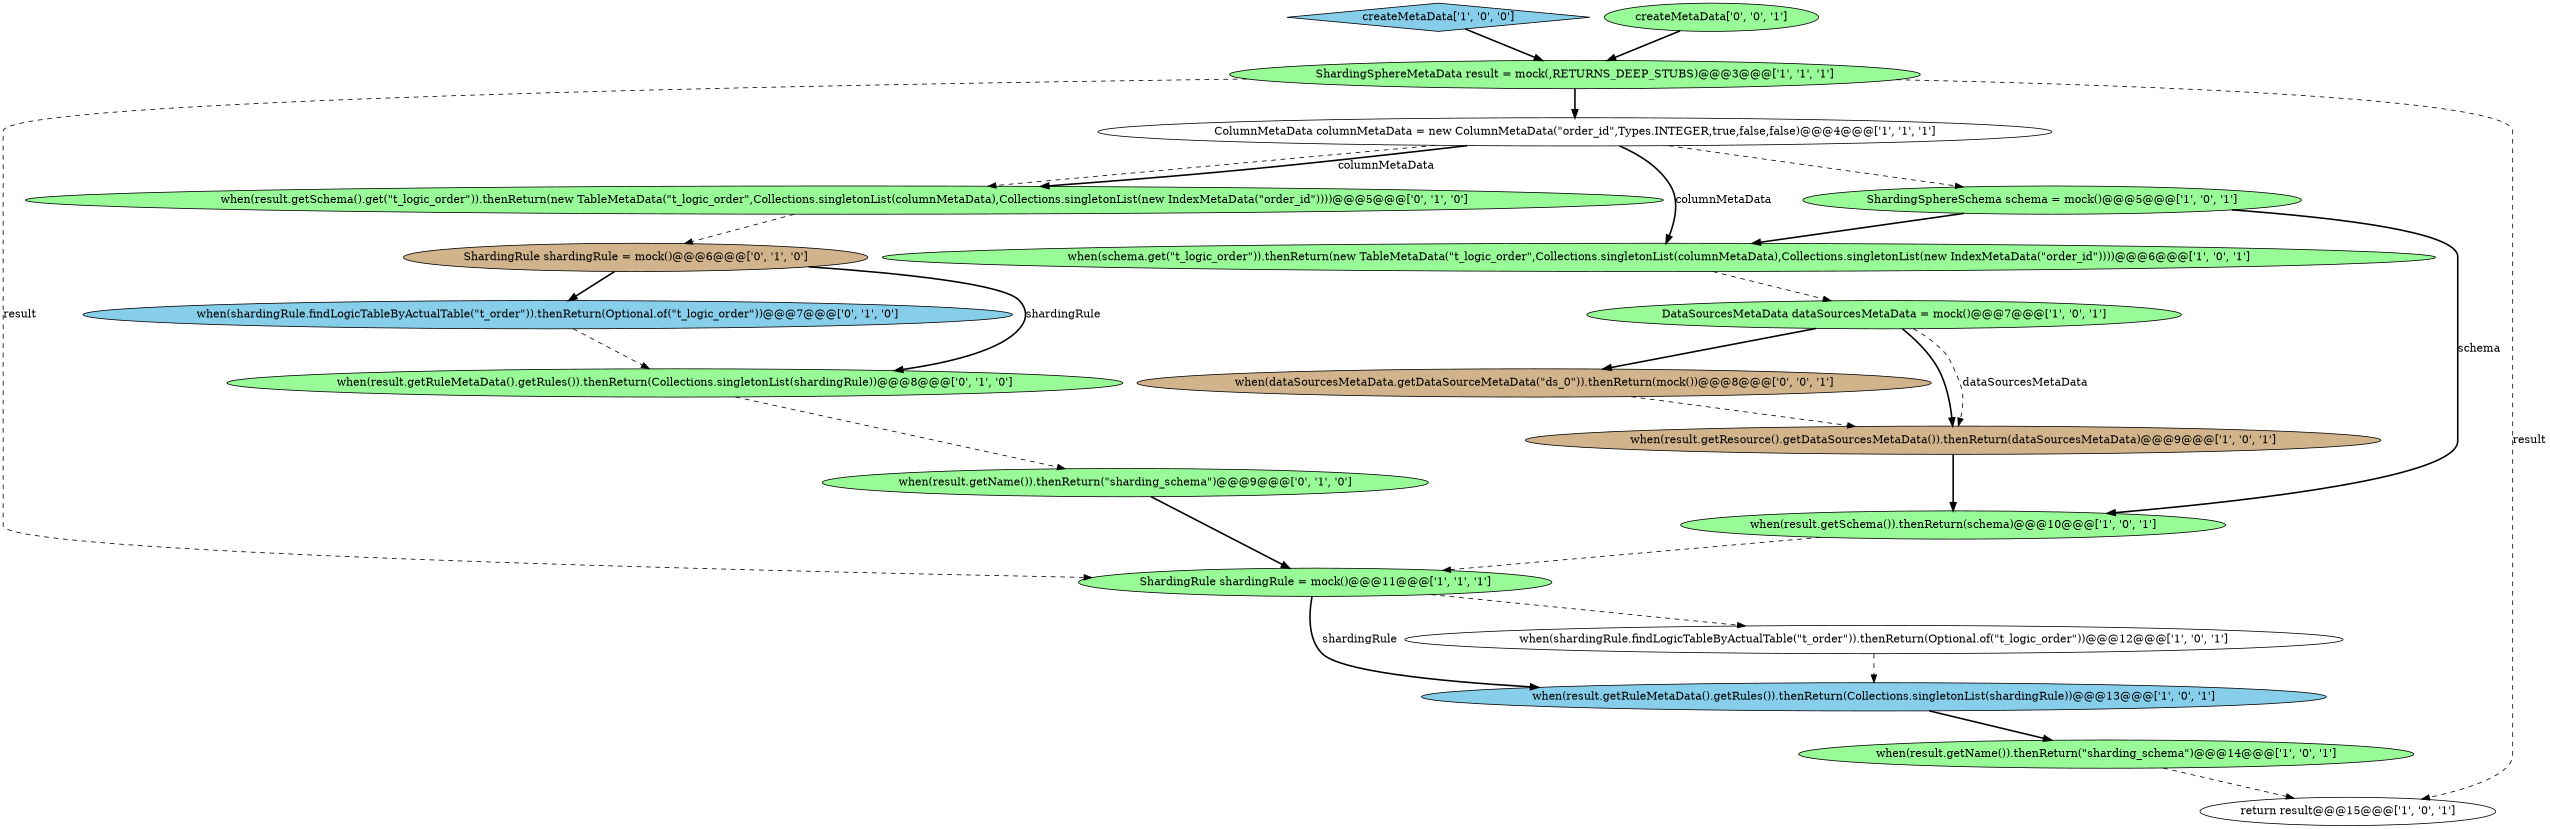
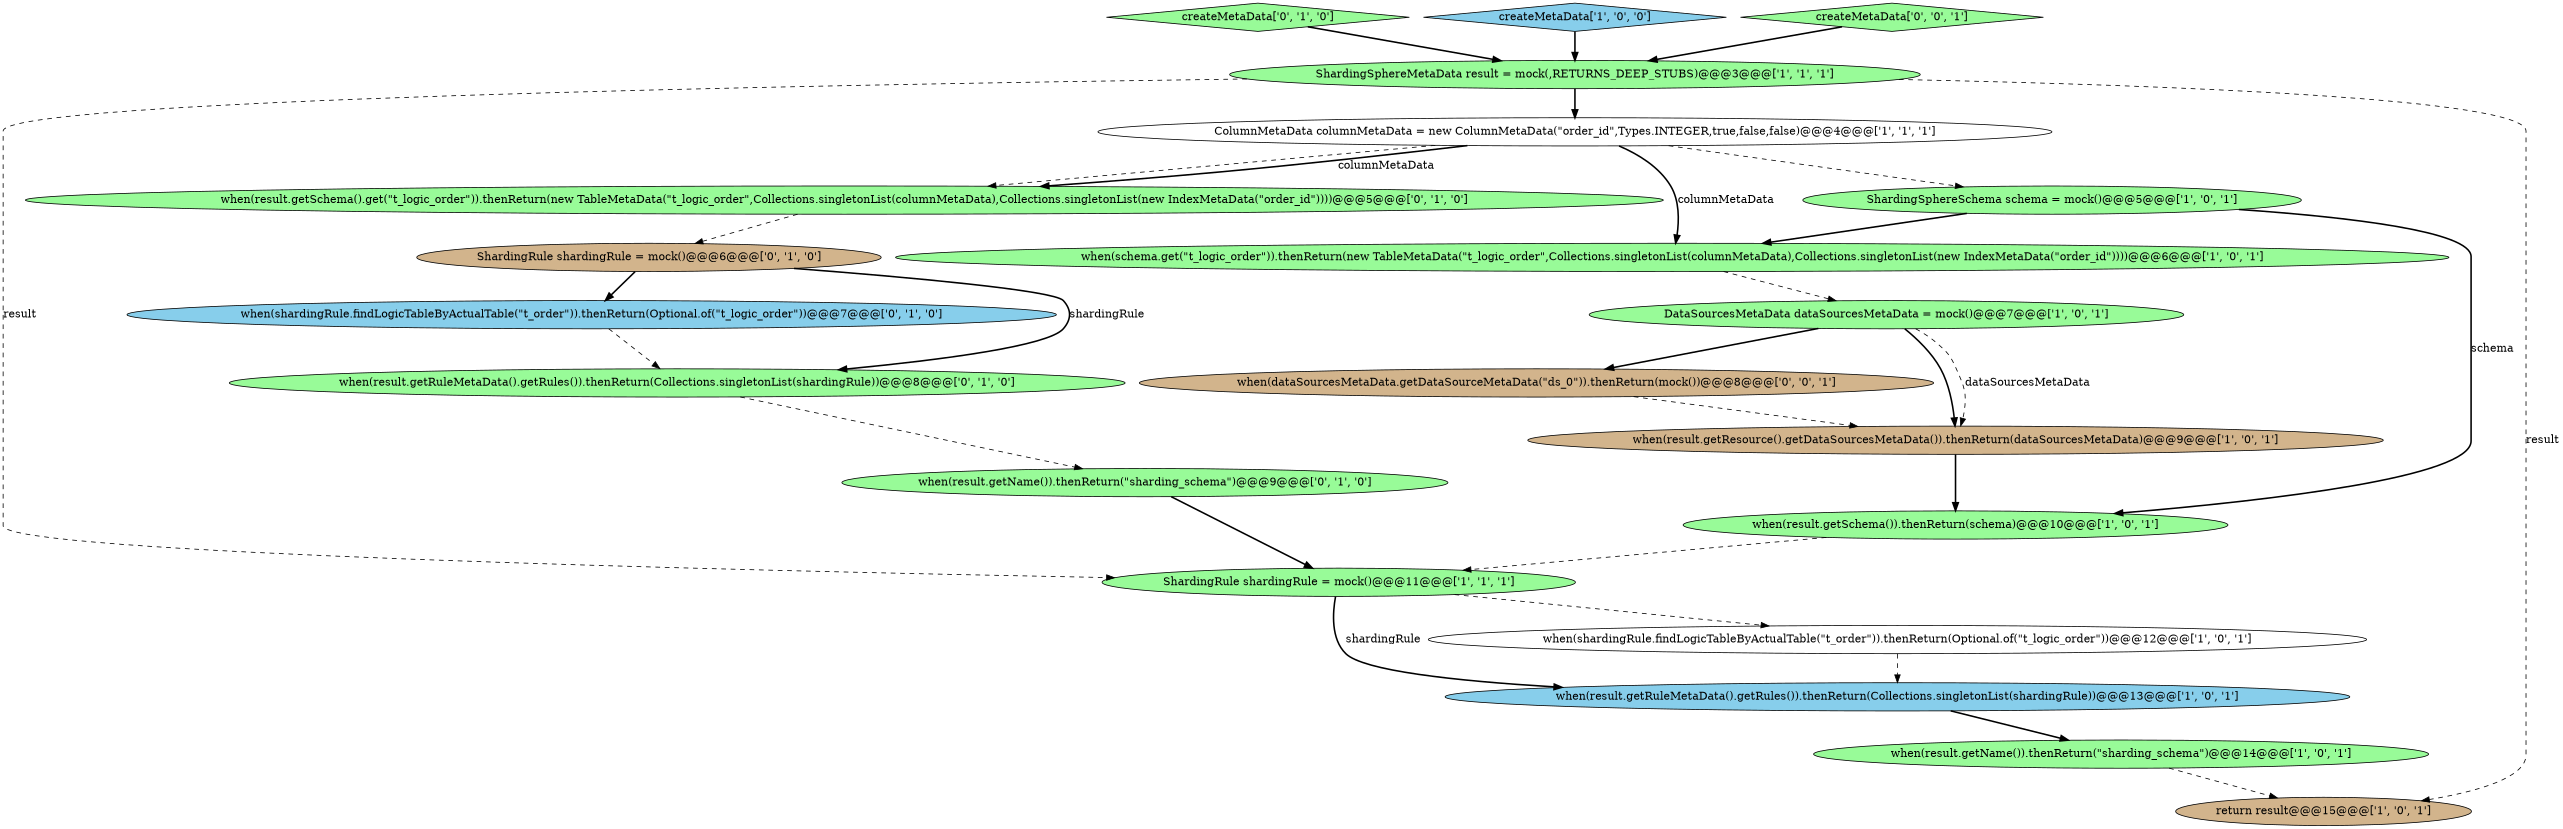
node "createMetaData['0', '1', '0']": added
node "createMetaData['0', '0', '1']": shape ellipse -> diamond
node "return result@@@15@@@['1', '0', '1']": fillcolor white -> tan
